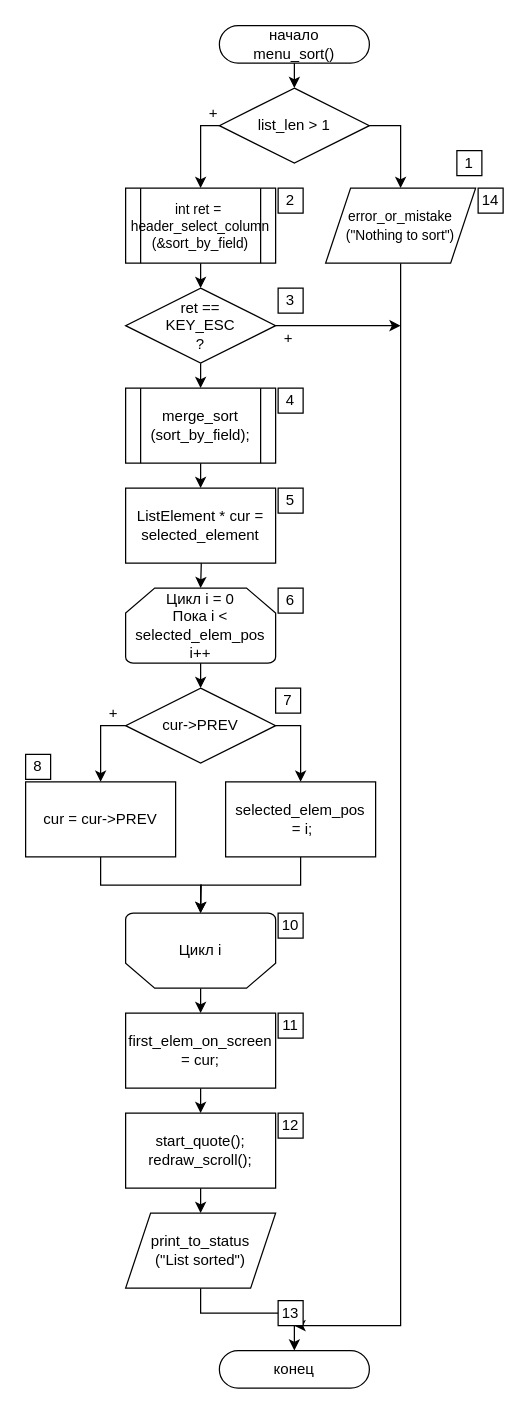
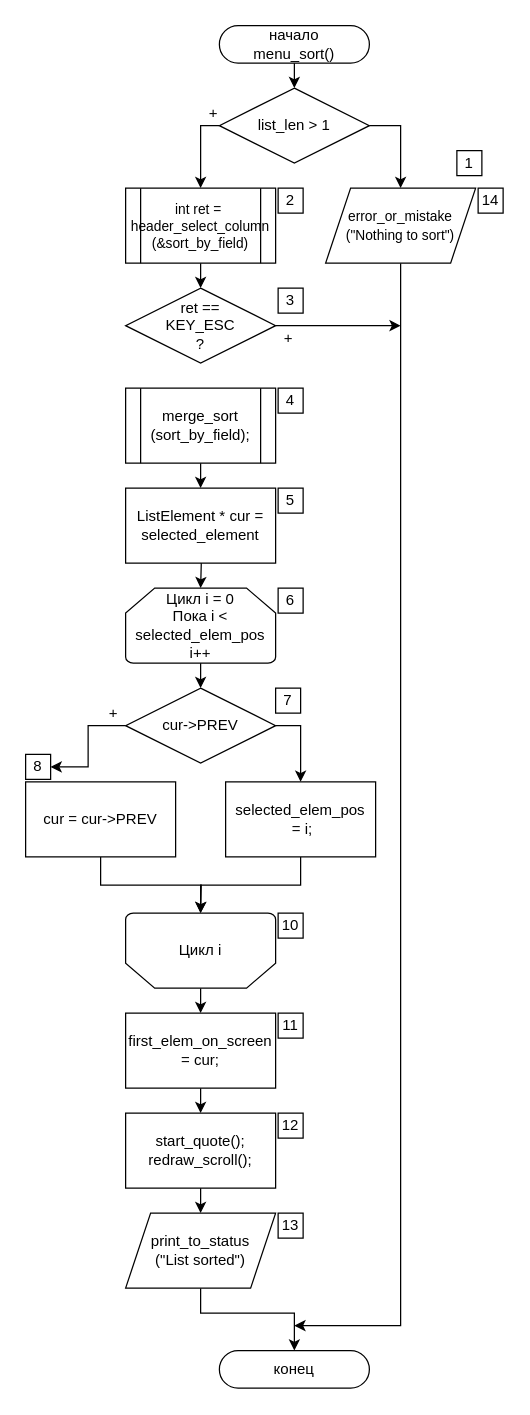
edge "ret == KEY_ESC ?" -> "merge_sort (sort_by_field);": removed
edge "cur->PREV" -> "cur = cur->PREV": now "cur->PREV" -> "8"
node "13": moved (291, 1313) -> (291, 1226)
